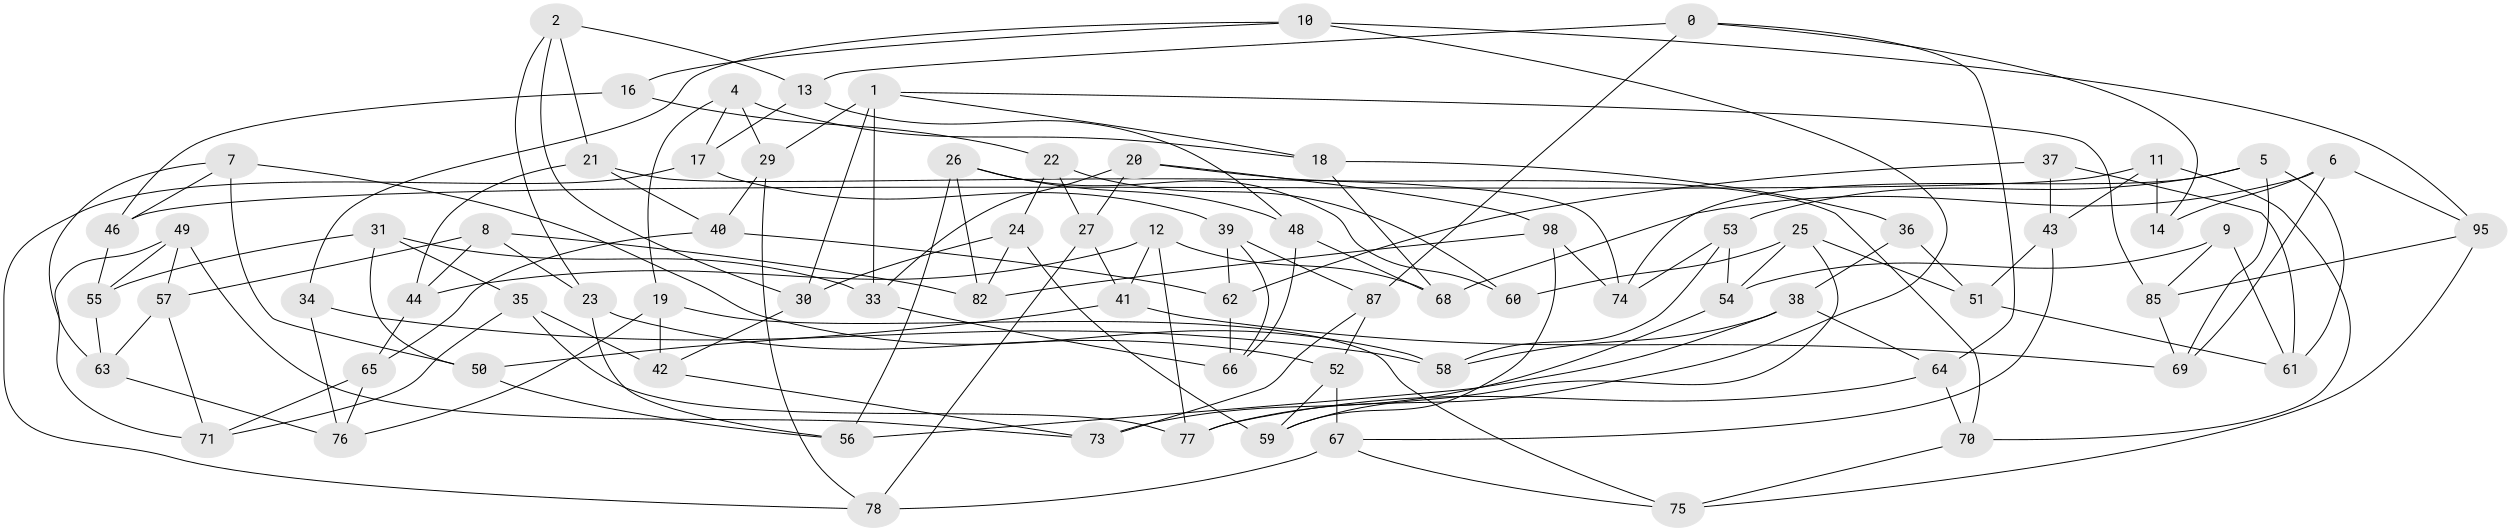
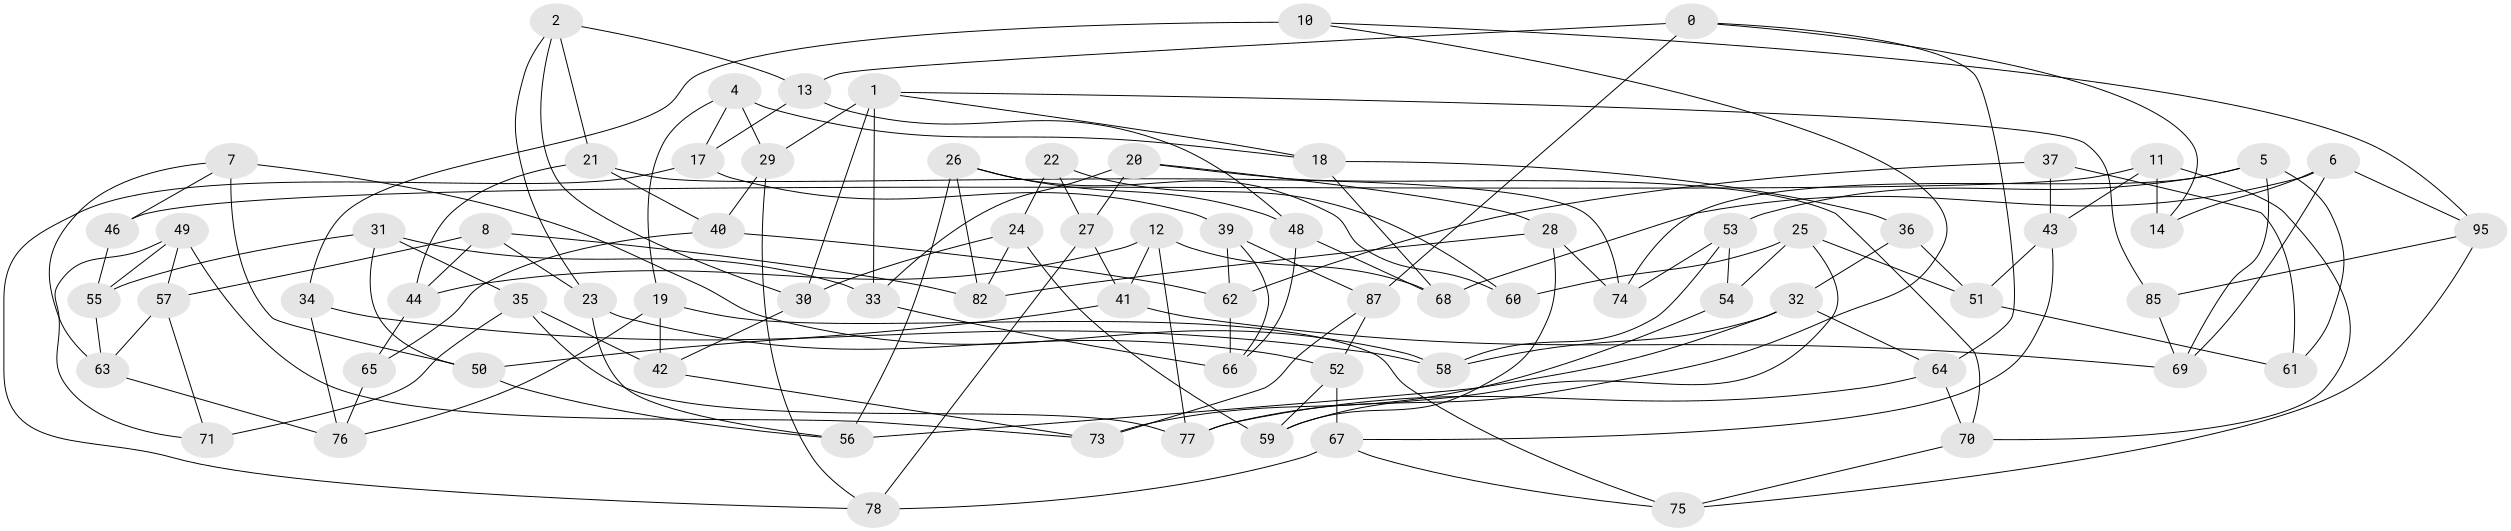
node "16": removed
node "98": label "98" -> "28"
node "9": removed
node "38": label "38" -> "32"
edge "65" -- "71": removed
